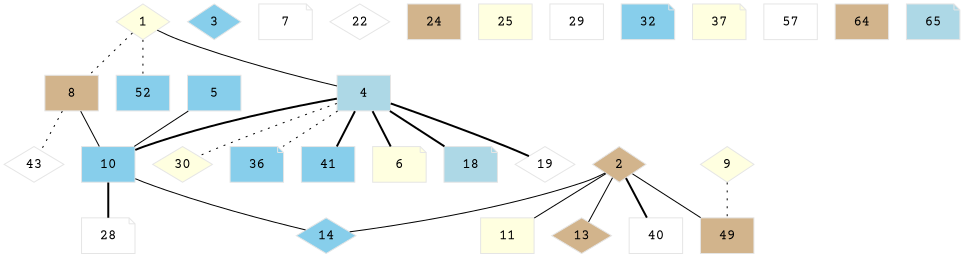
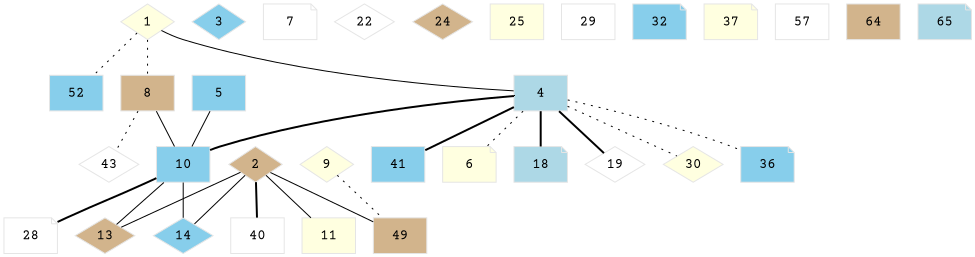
node "24": shape box -> diamond
edge "4" -- "6": style bold -> dotted
edge "10" -- "13": added
